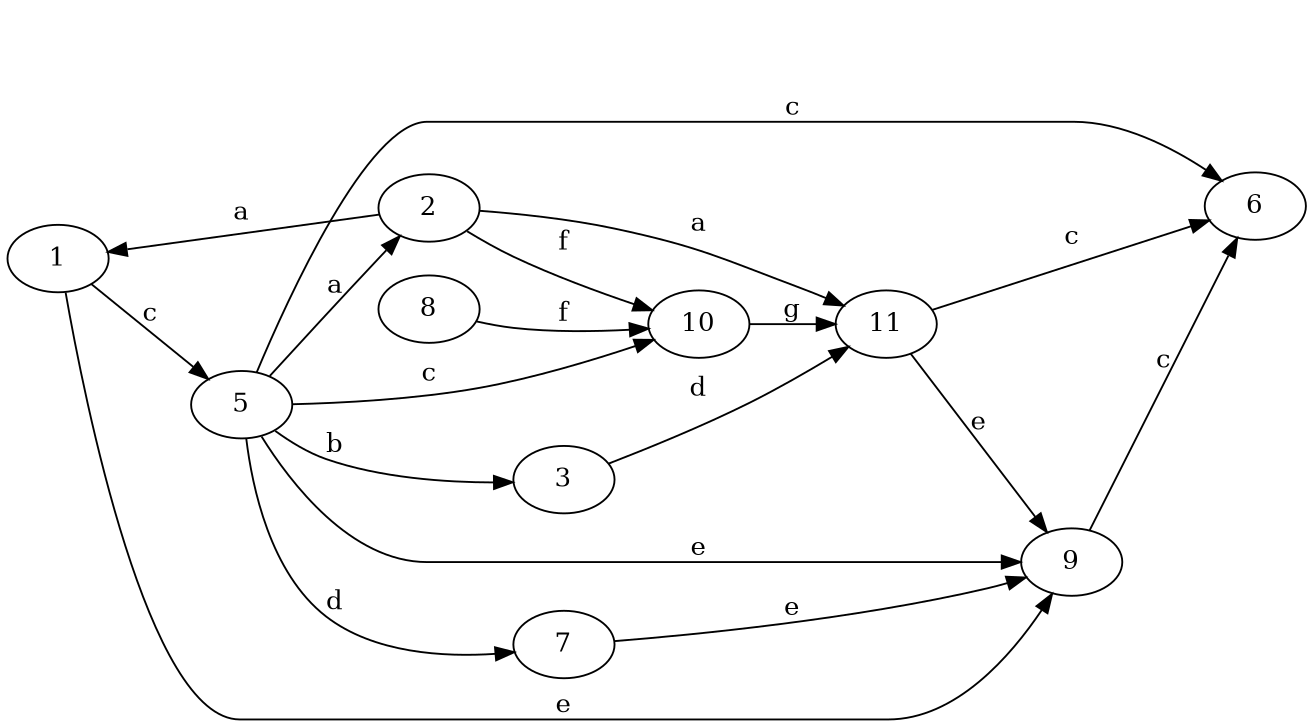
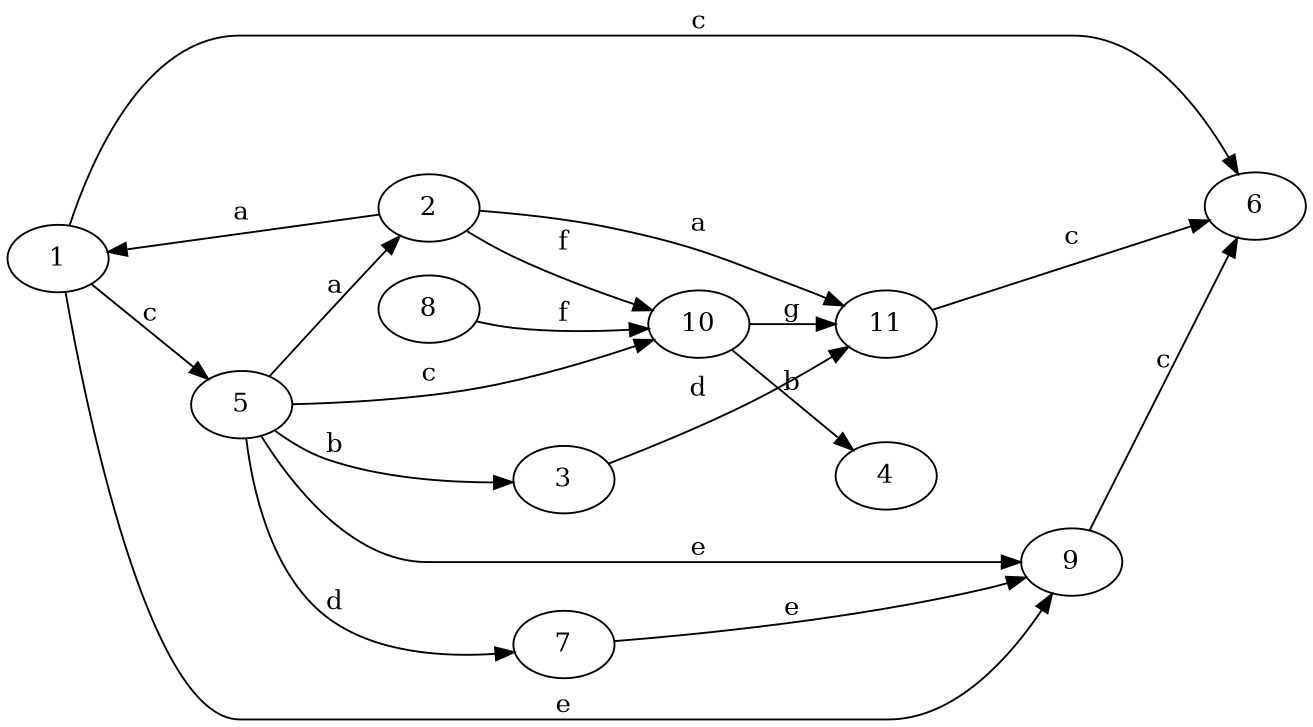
edge "5" -> "6": now "1" -> "6"
edge "11" -> "9": removed, label "e"
node "4": added
